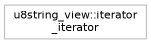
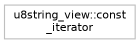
node "u8string_view::iterator _iterator": label "u8string_view::iterator _iterator" -> "u8string_view::const _iterator"
